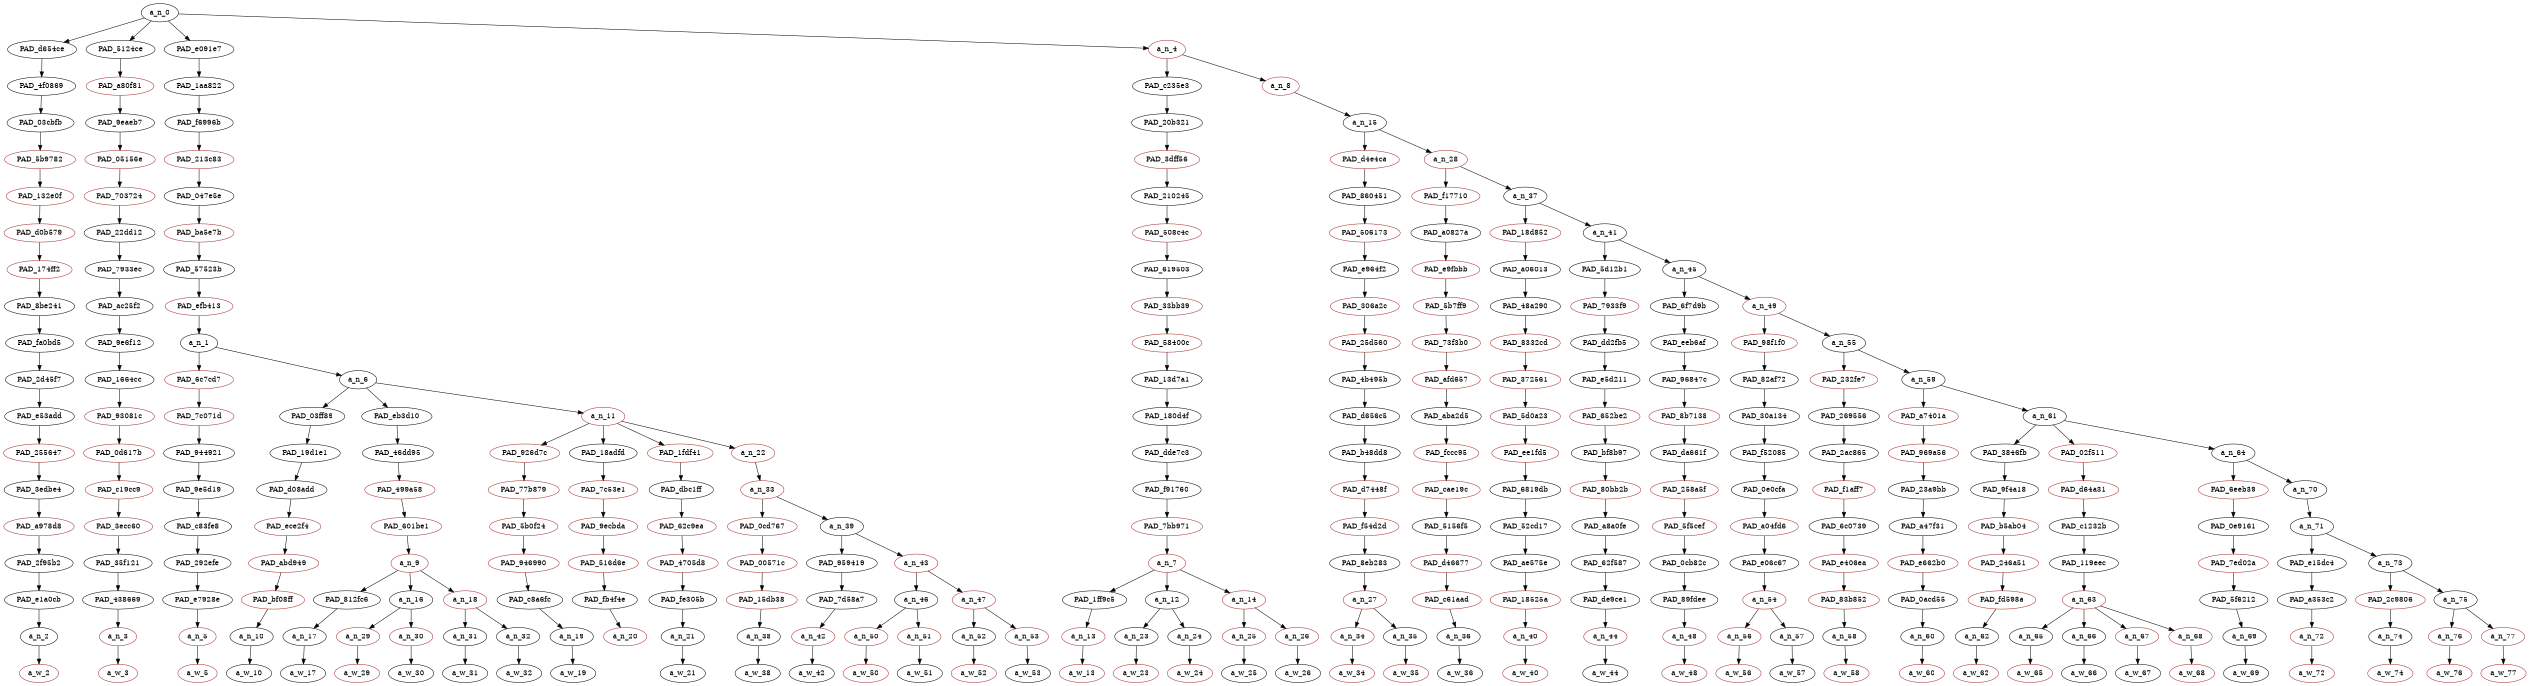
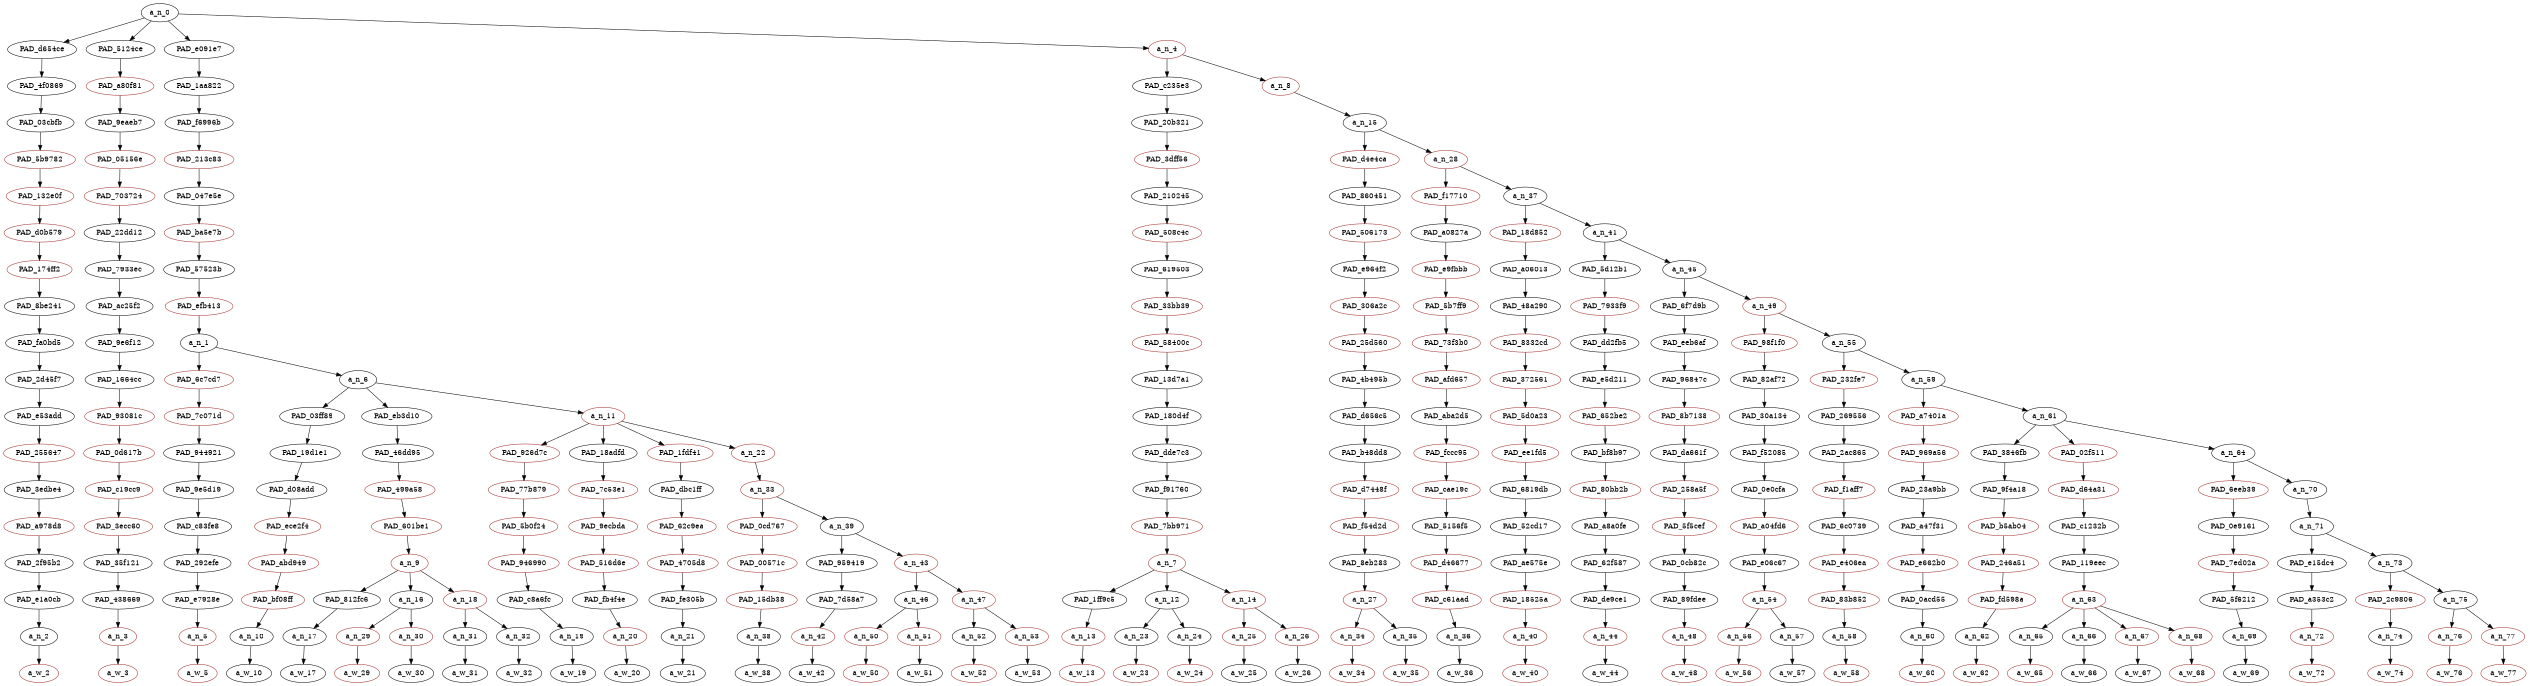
node "a_w_20": added
